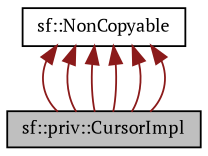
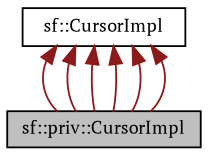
node "sf::NonCopyable": label "sf::NonCopyable" -> "sf::CursorImpl"
